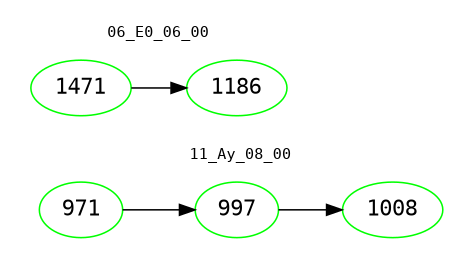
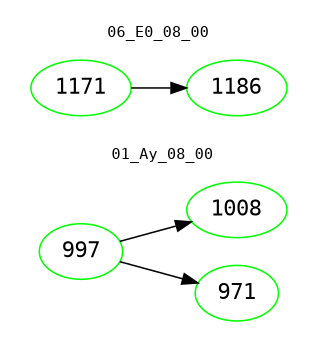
cluster "06_E0_06_00": label "06_E0_06_00" -> "06_E0_08_00"
node "1471": label "1471" -> "1171"
cluster "11_Ay_08_00": label "11_Ay_08_00" -> "01_Ay_08_00"
edge "971" -> "997": reversed
